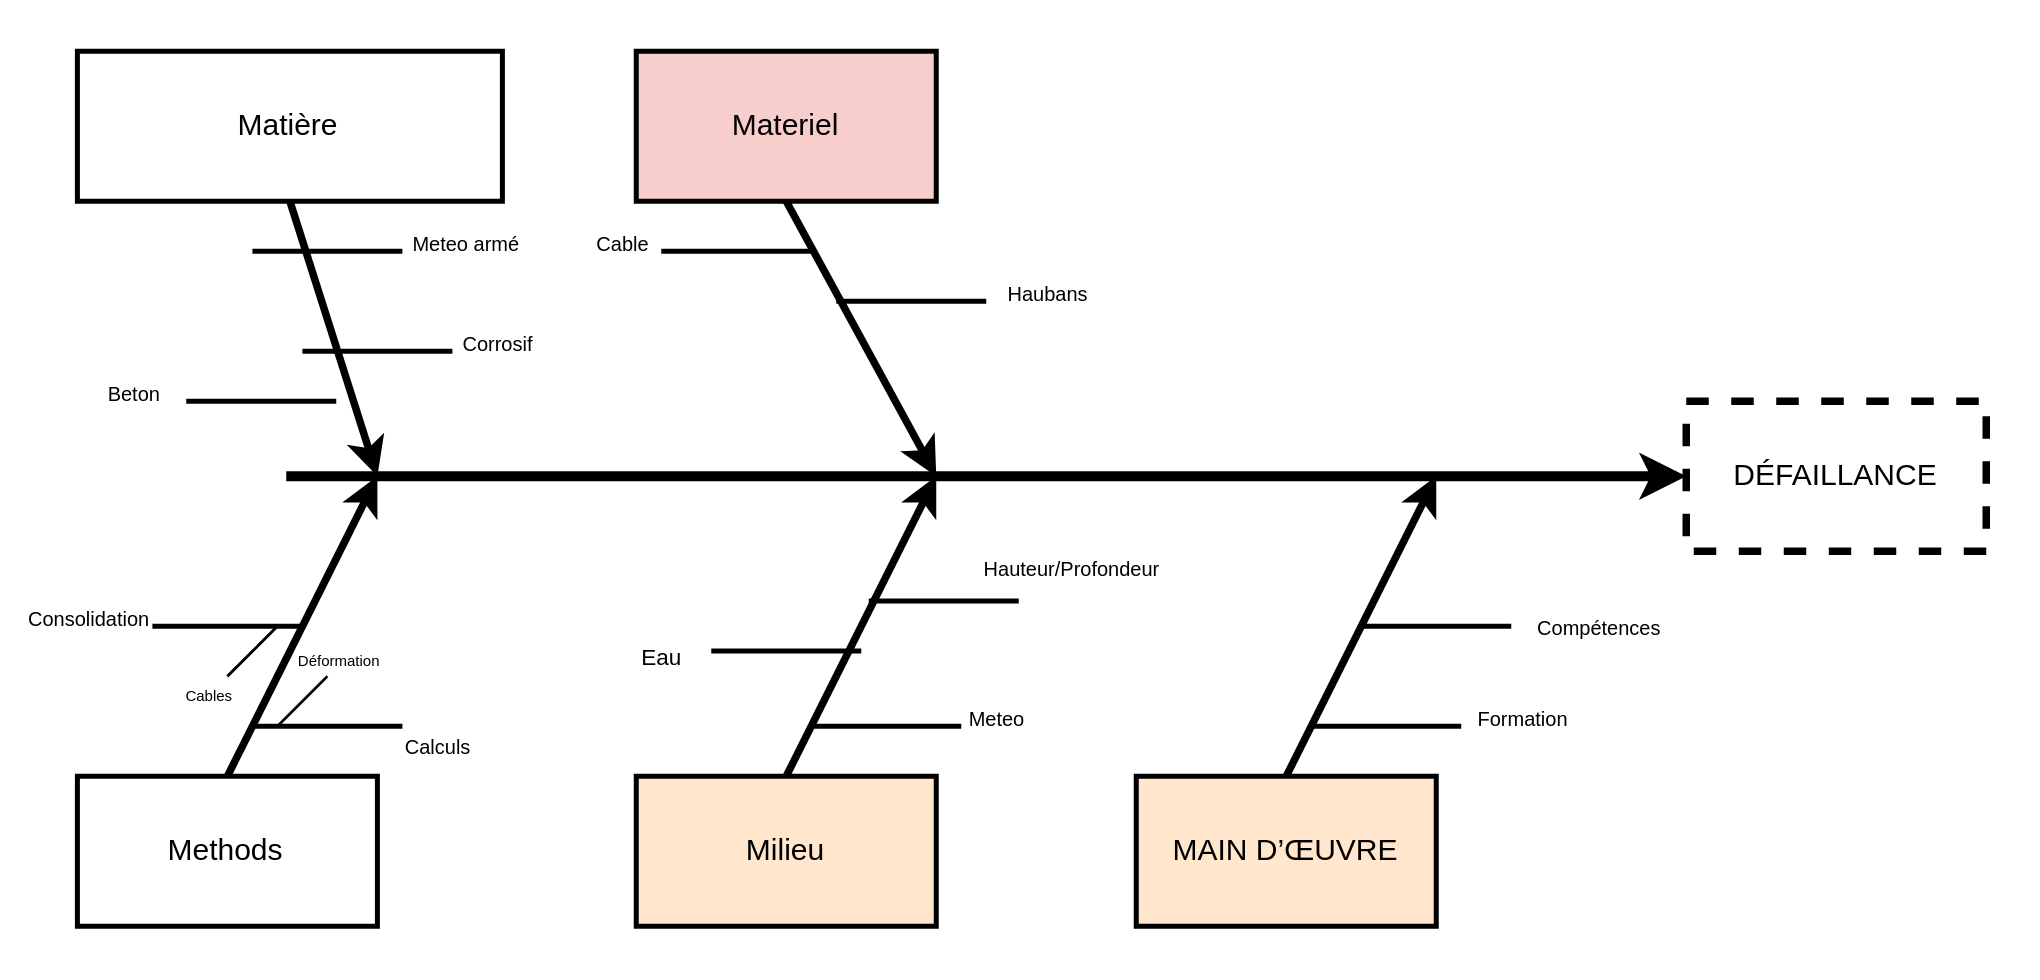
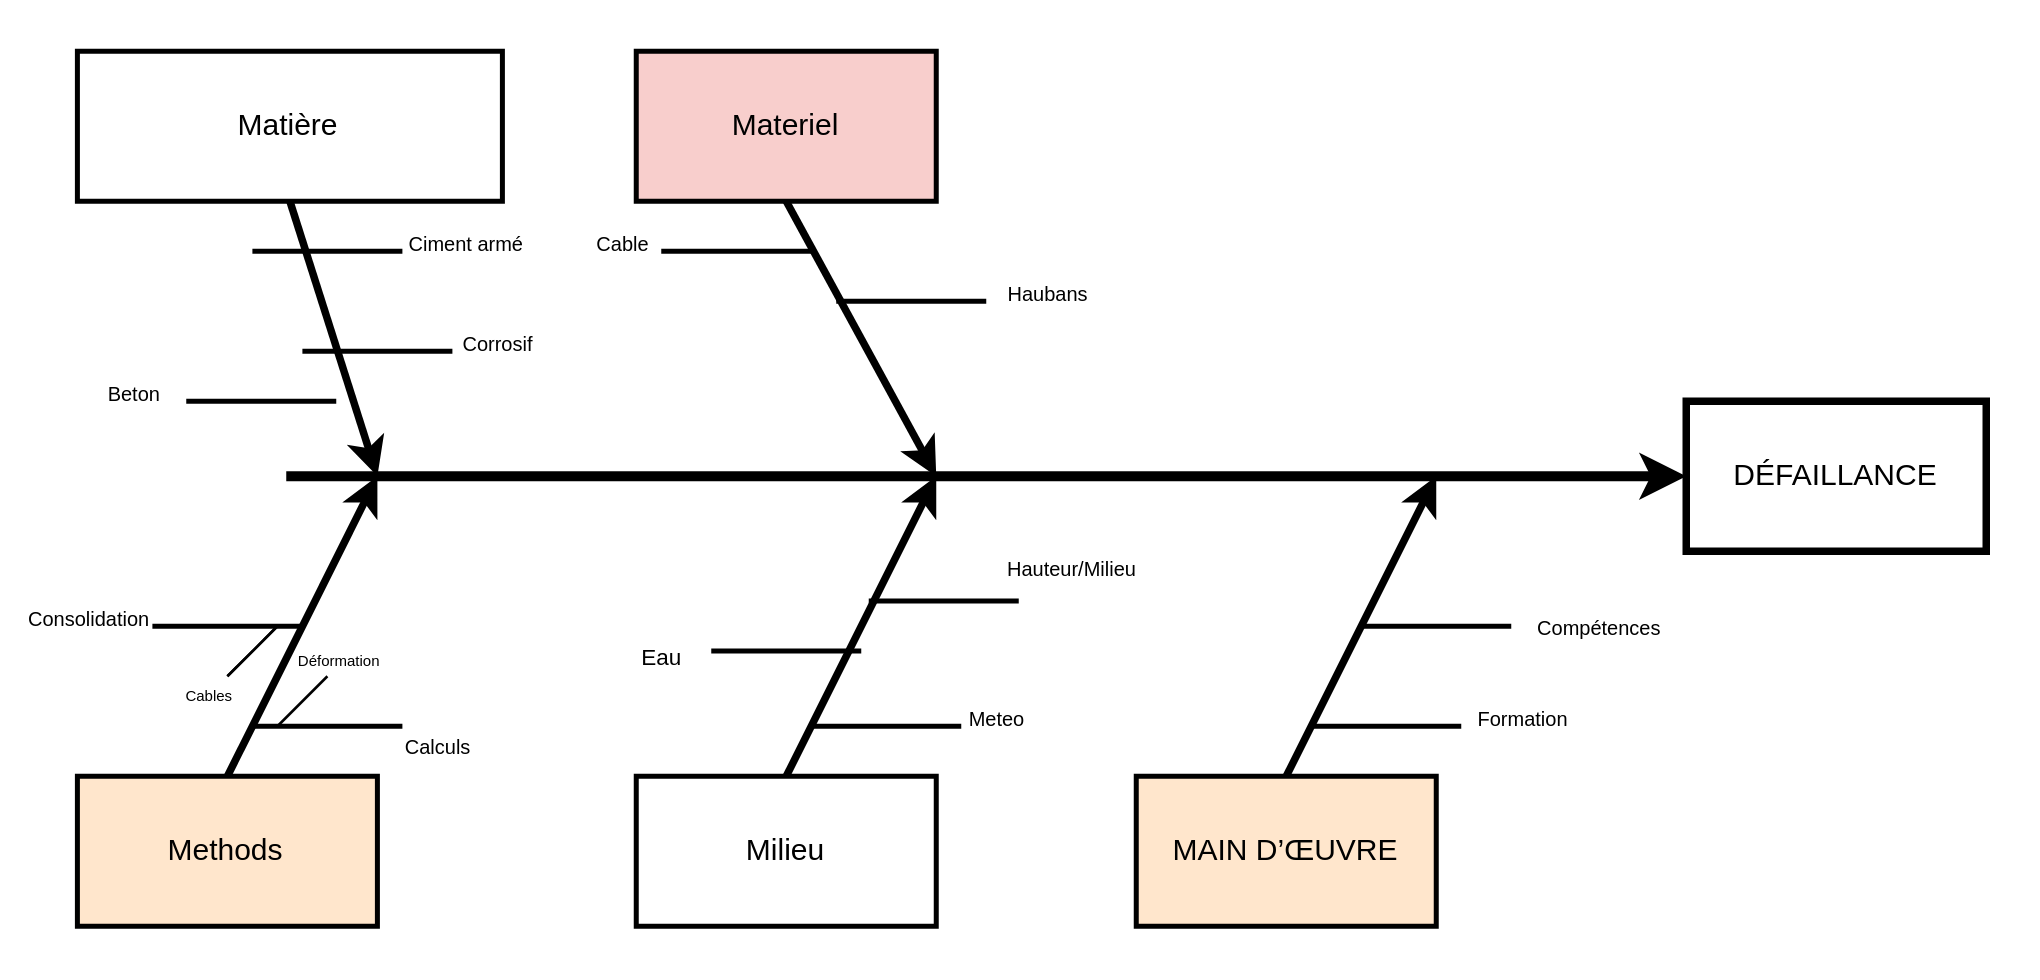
node "Meteo armé": label "Meteo armé" -> "Ciment armé"
node "DÉFAILLANCE": style dashed -> solid
node "Hauteur/Profondeur": label "Hauteur/Profondeur" -> "Hauteur/Milieu"
node "Methods": fillcolor #ffffff -> #ffe6cc
node "Milieu": fillcolor #ffe6cc -> #ffffff
